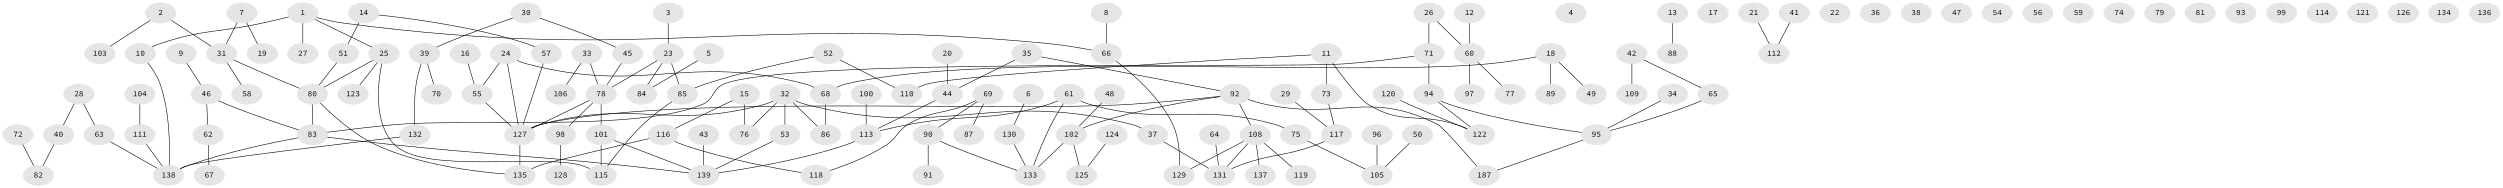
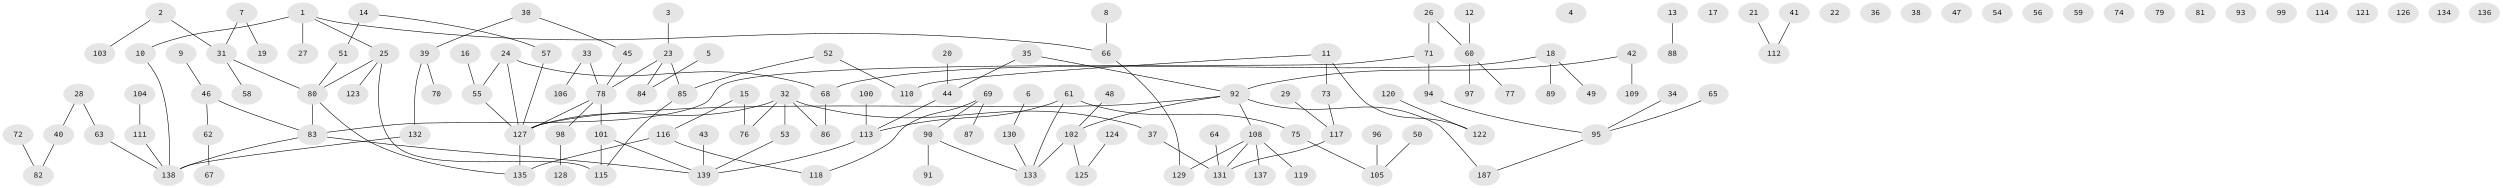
edge "42" -- "65": now "42" -- "92"
edge "94" -- "122": removed
